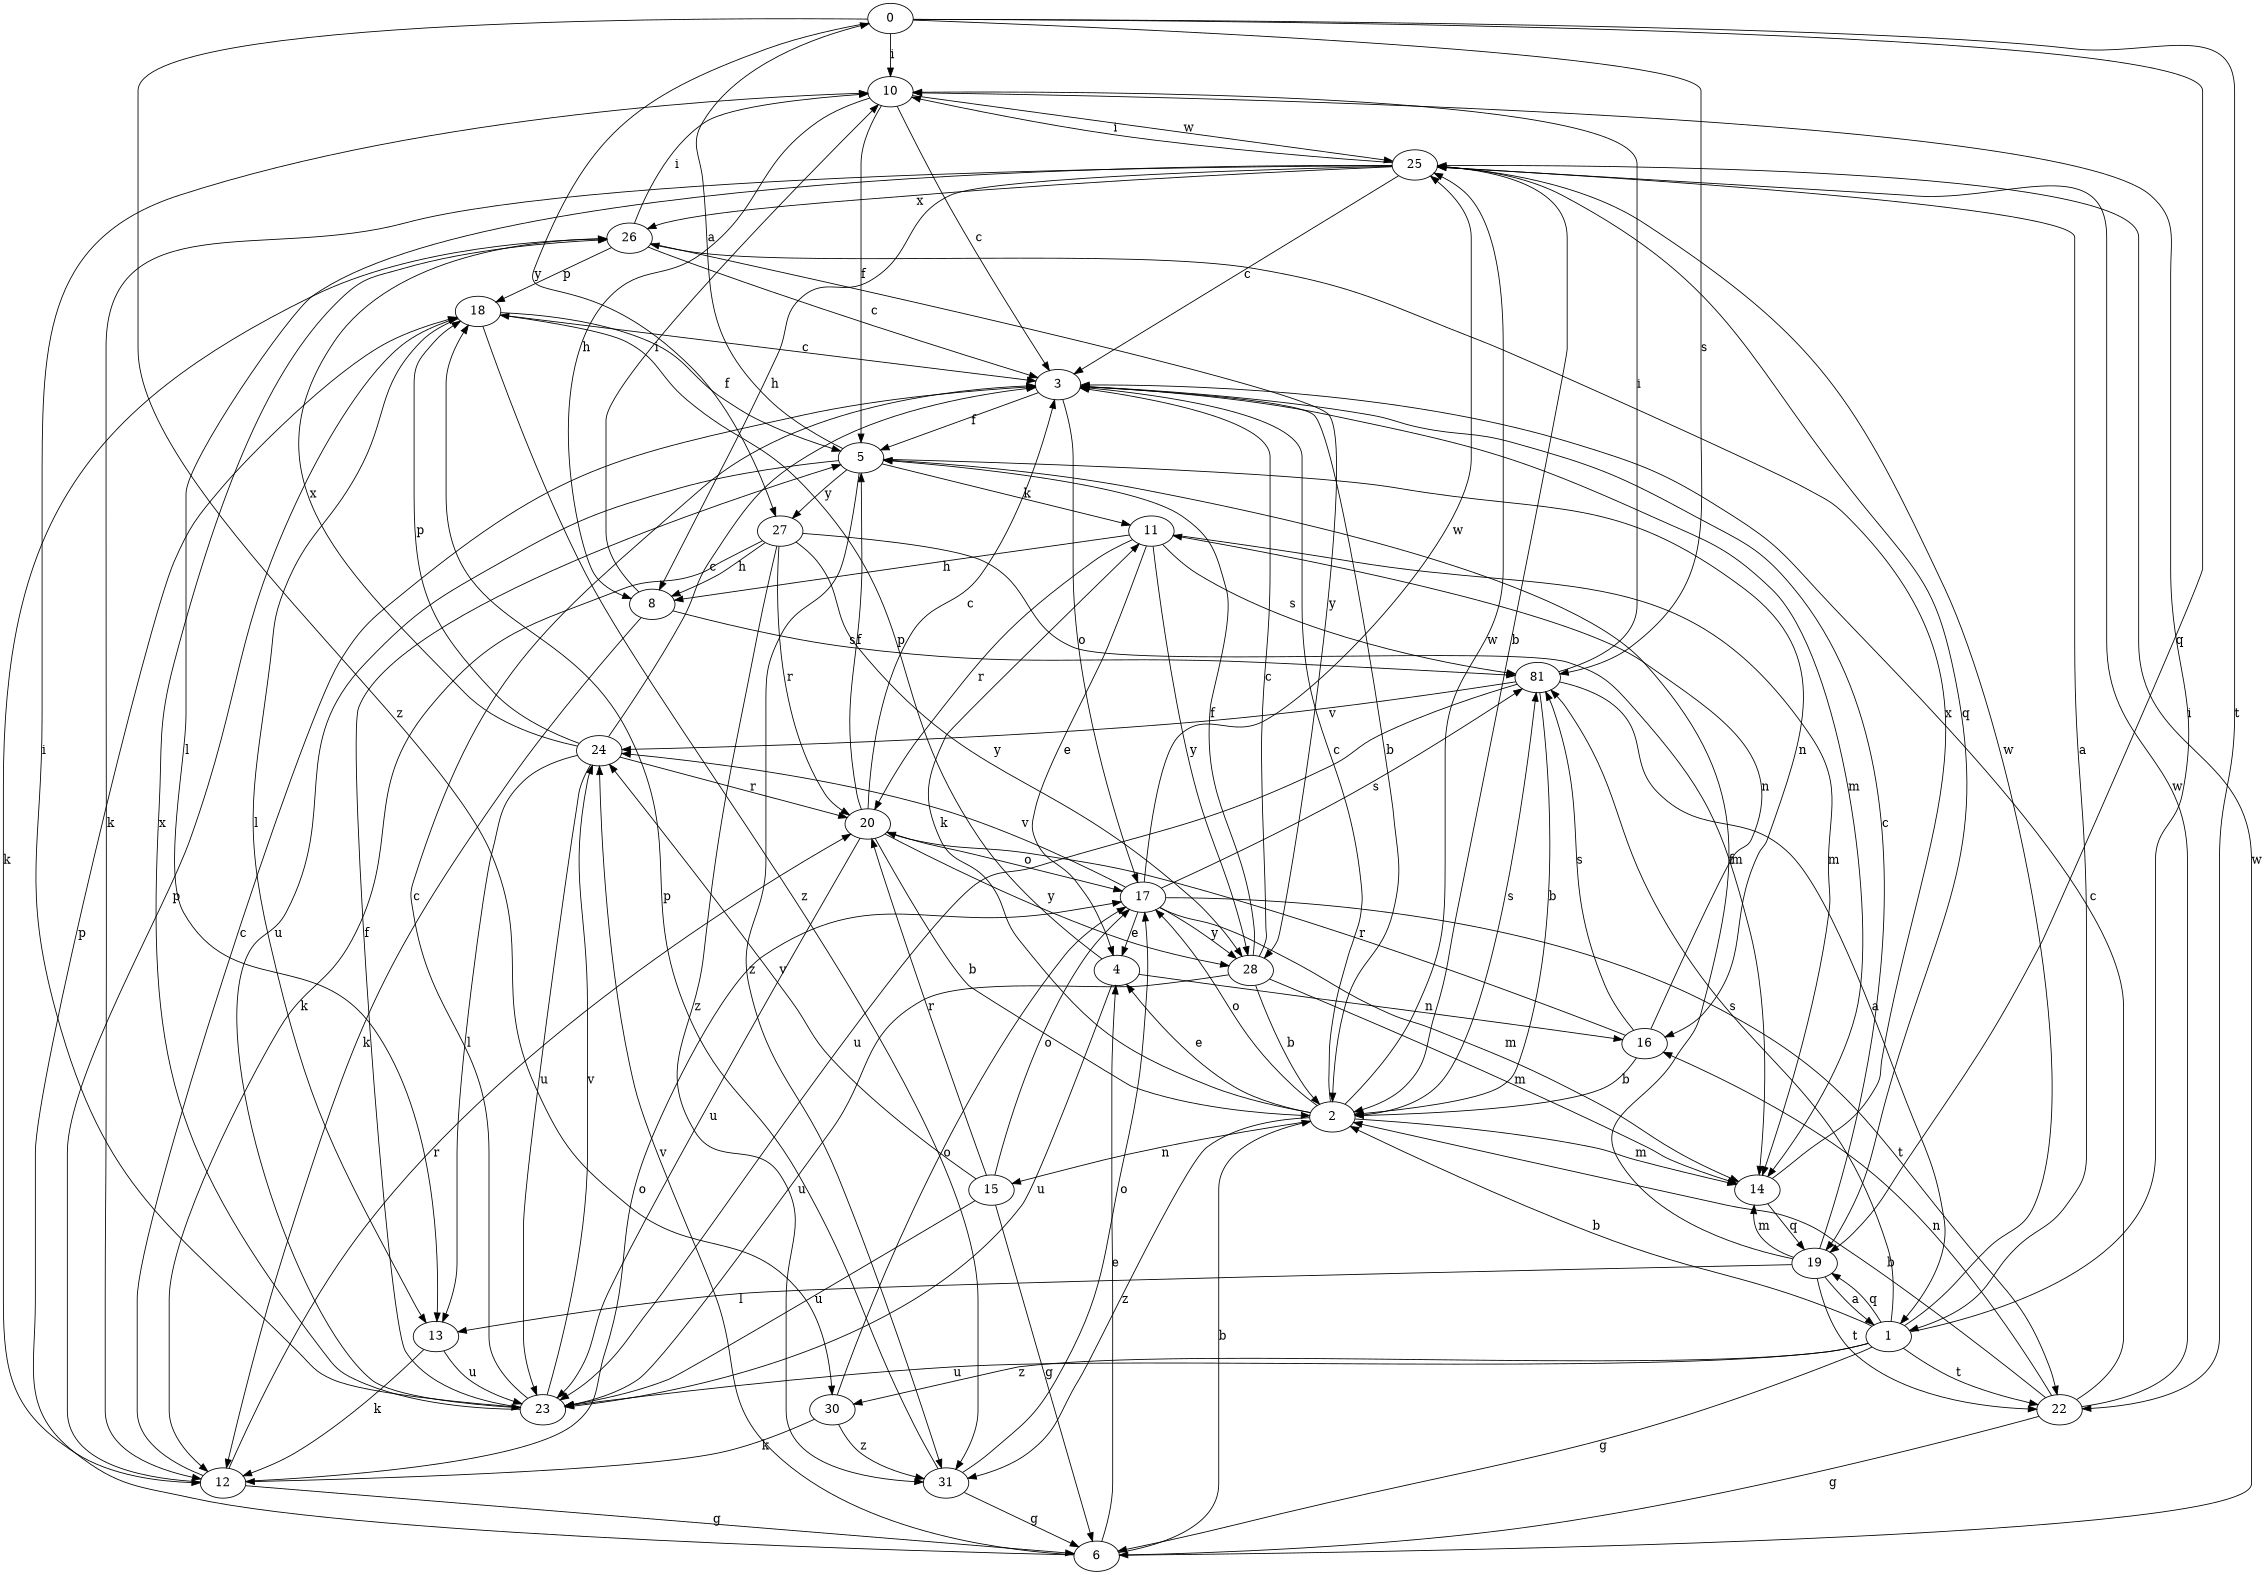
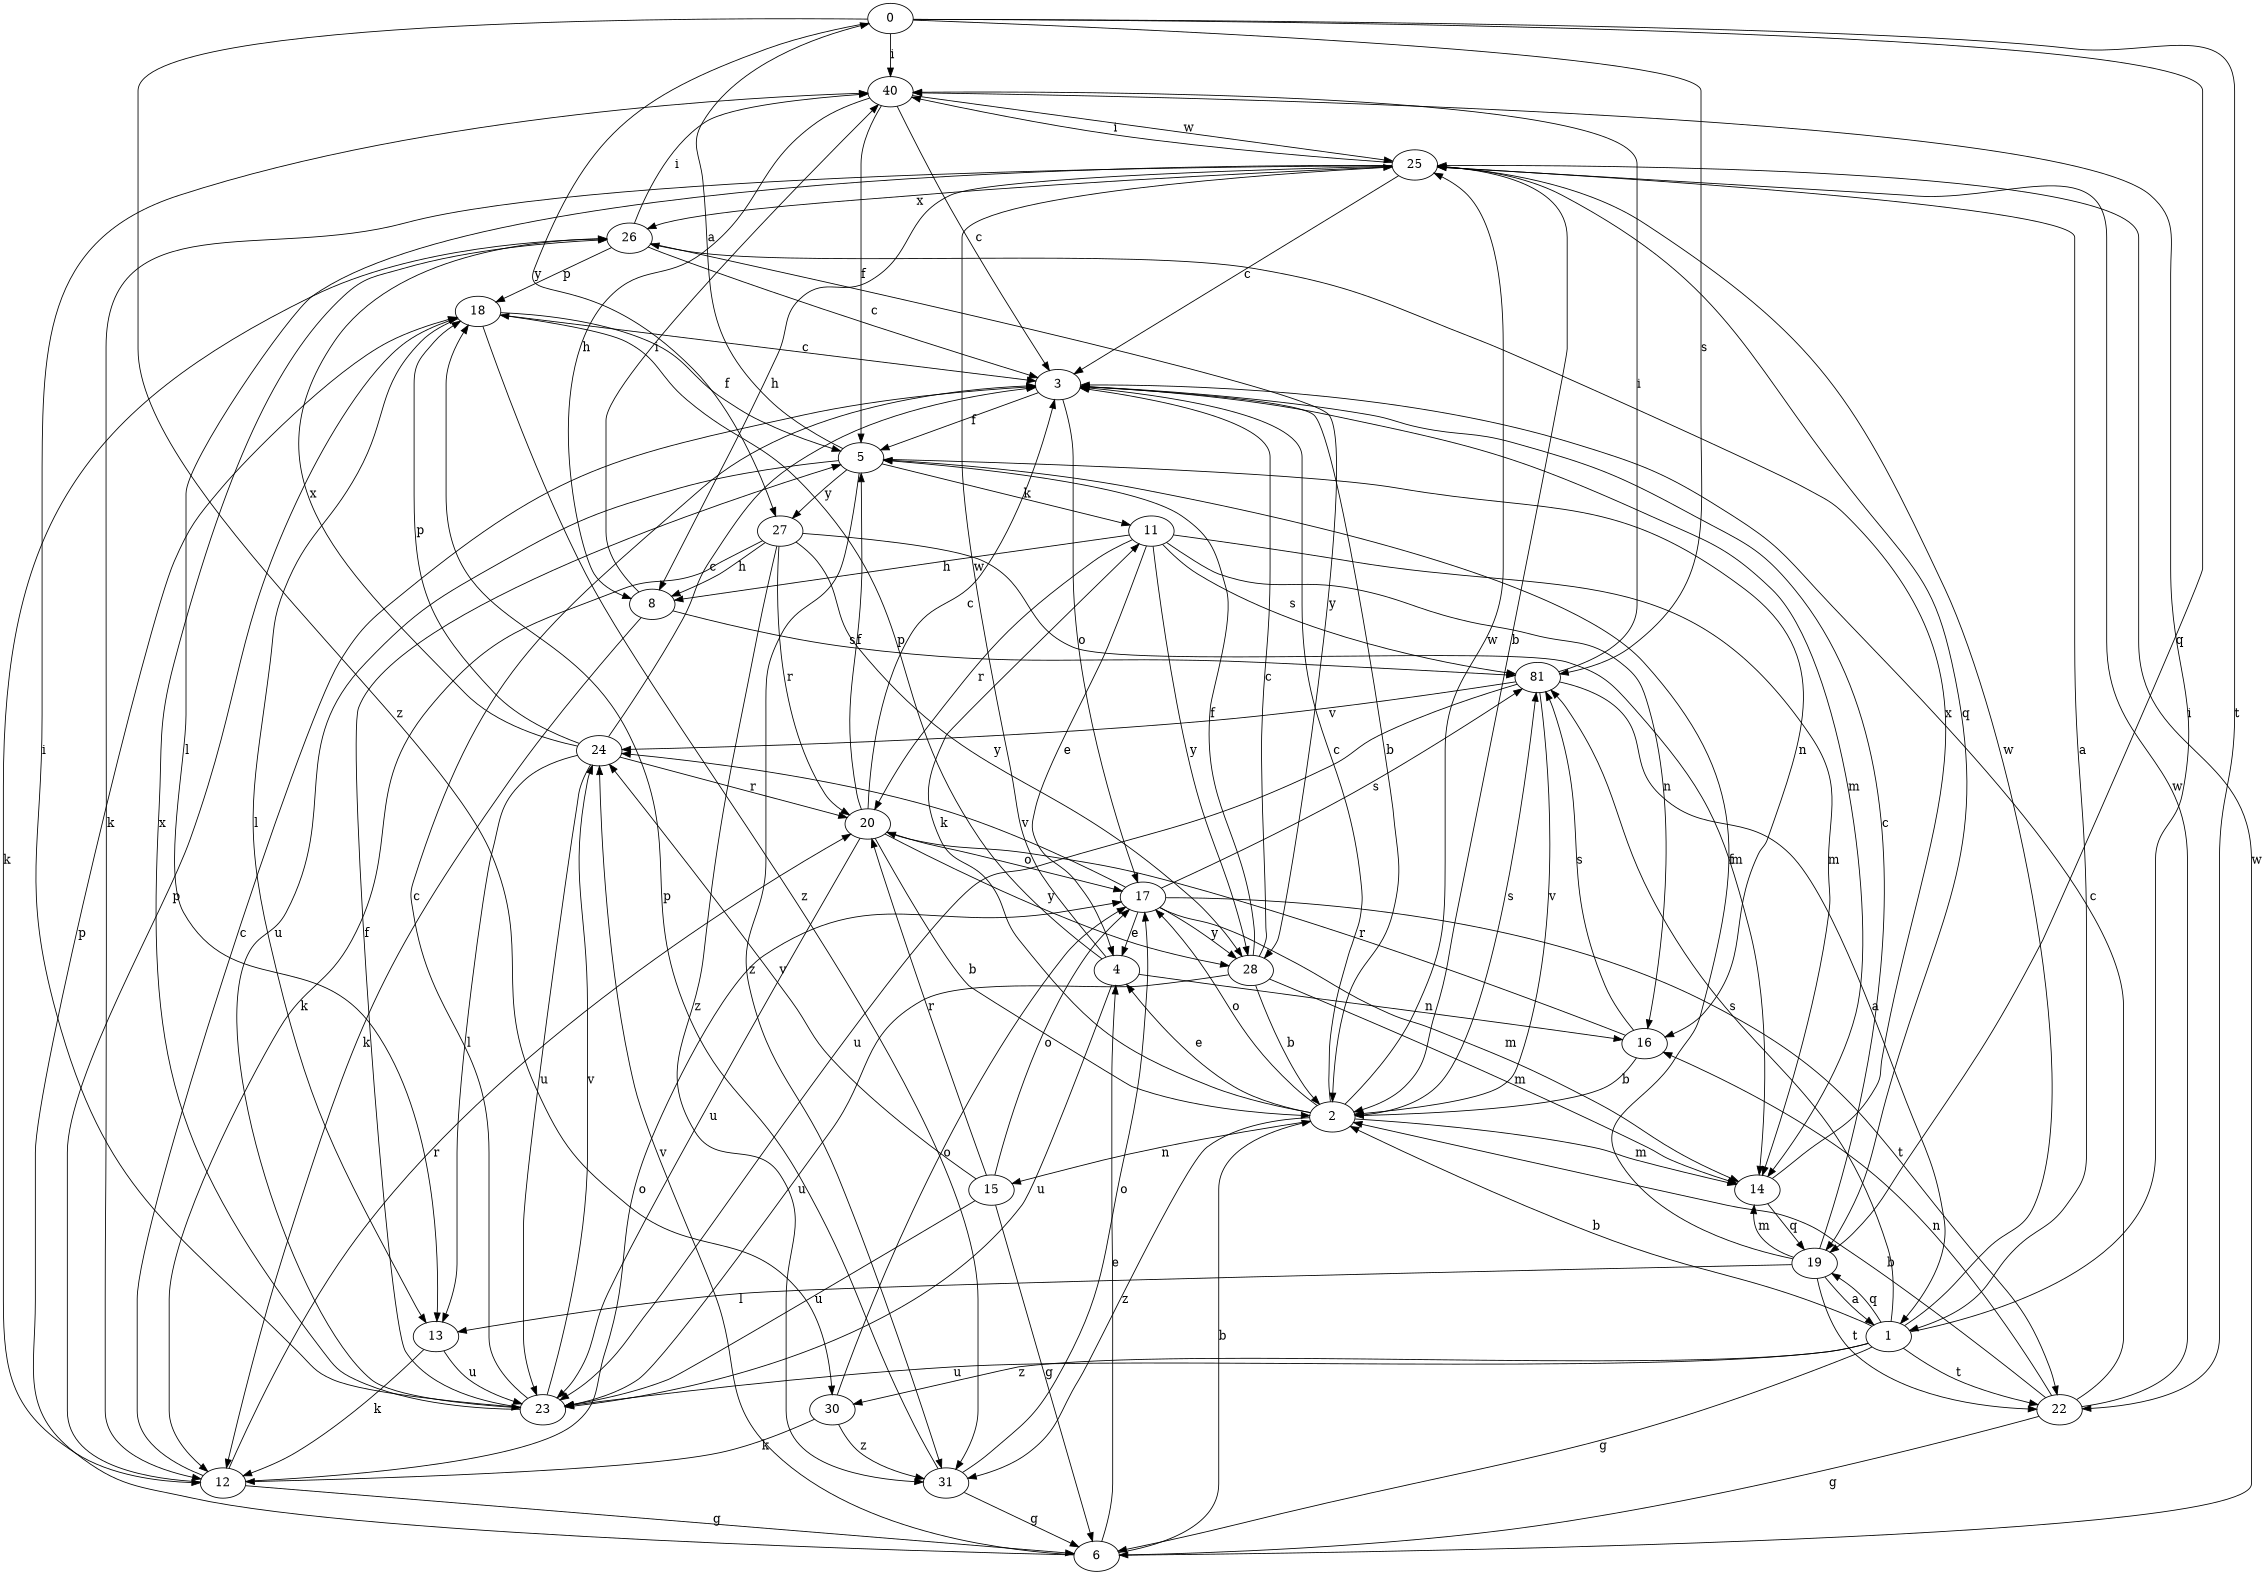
node "10": label "10" -> "40"
edge "17" -> "25": now "4" -> "25"
edge "16" -> "11": reversed
edge "81" -> "2": label "b" -> "v"
